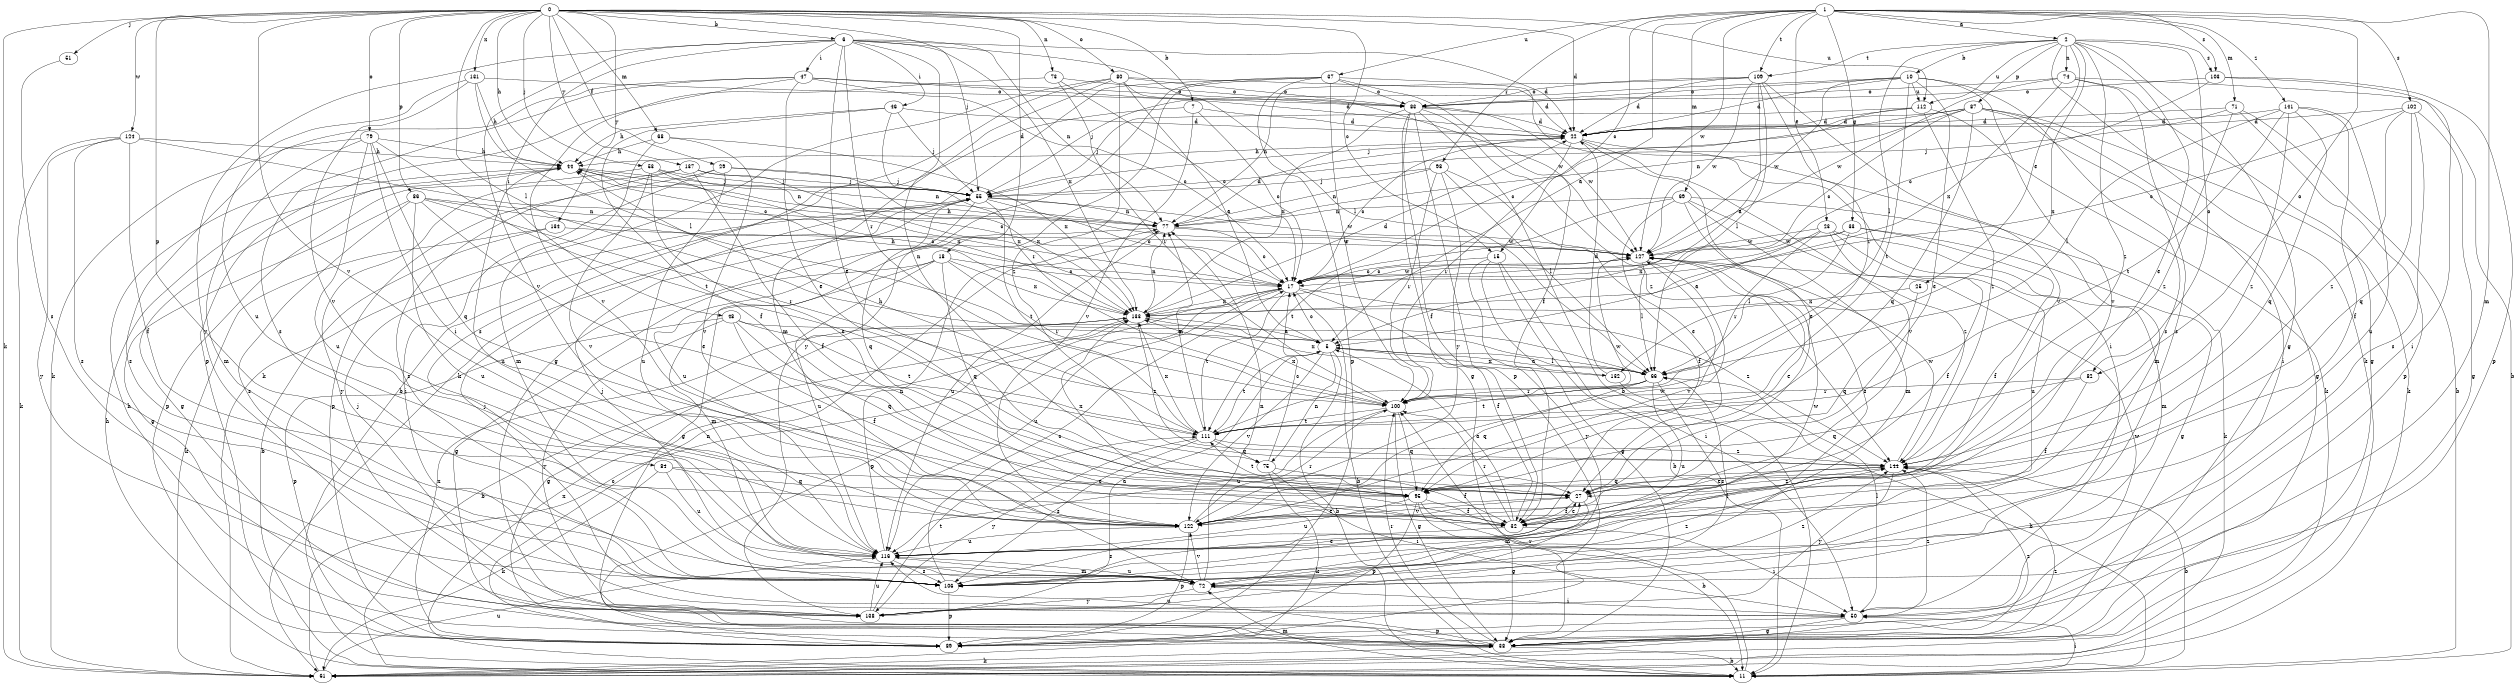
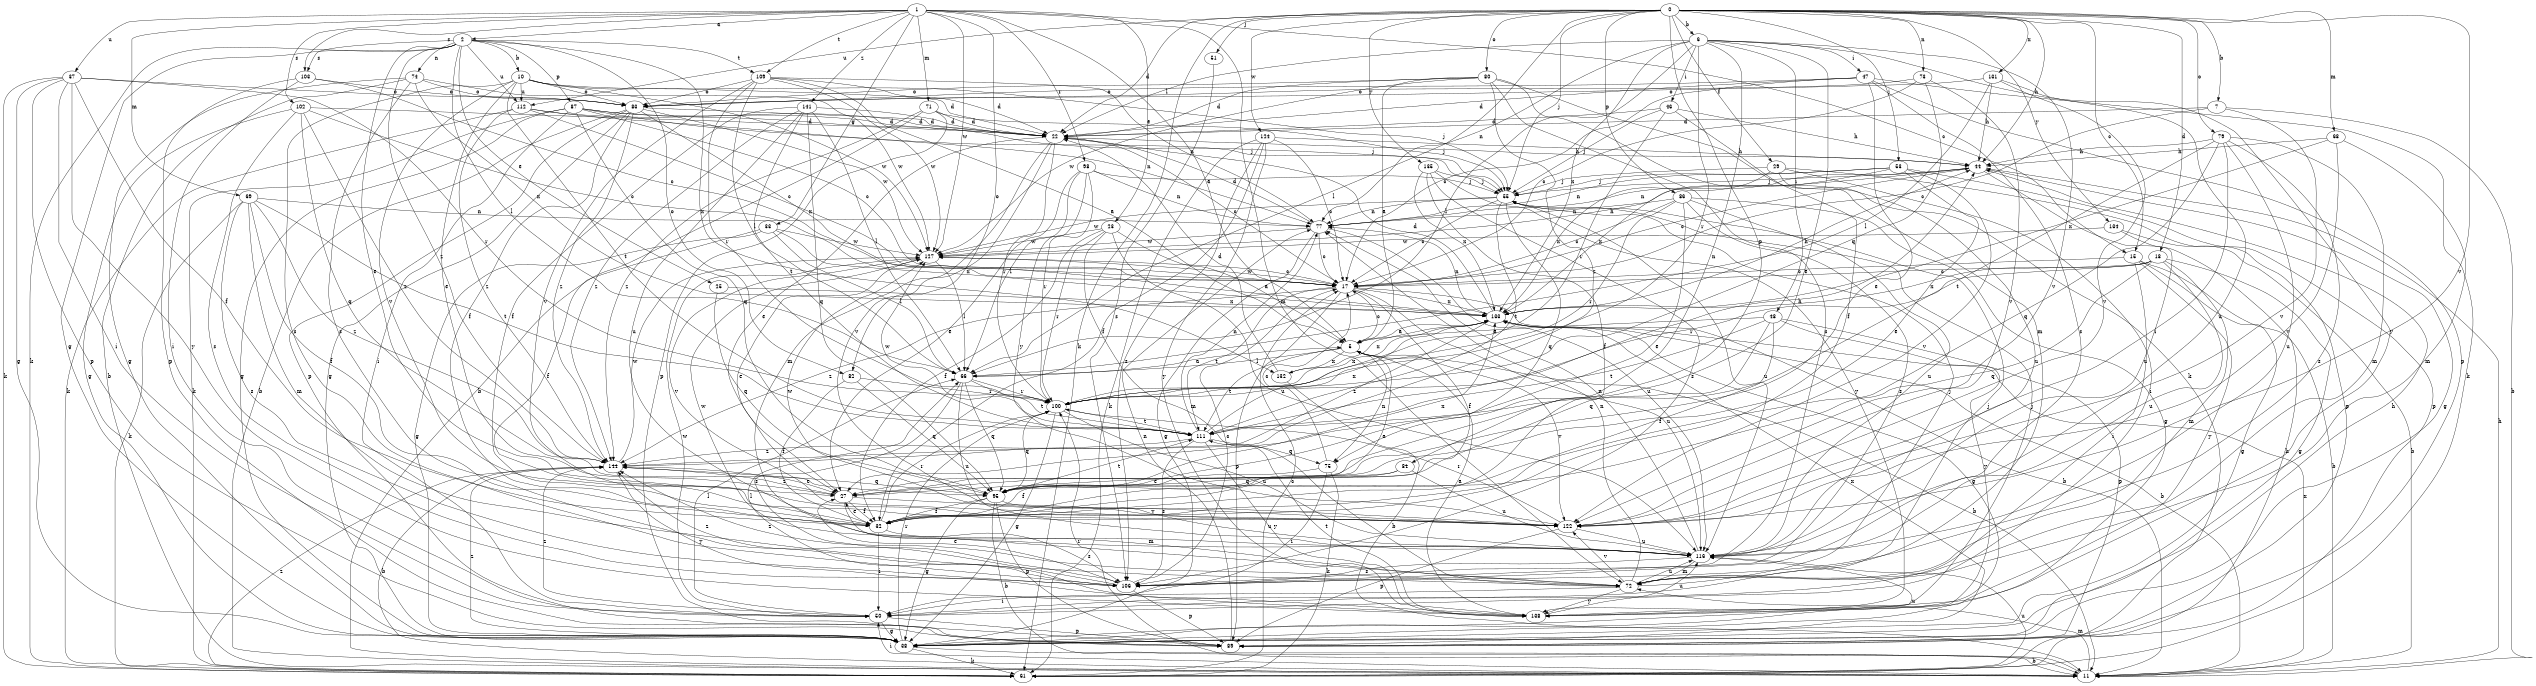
edge "6" -> "22": label "d" -> "l"
node "137": label "137" -> "135"
edge "73" -> "100": label "r" -> "q"
edge "122" -> "27": removed, label "e"
edge "84" -> "61": removed, label "k"
